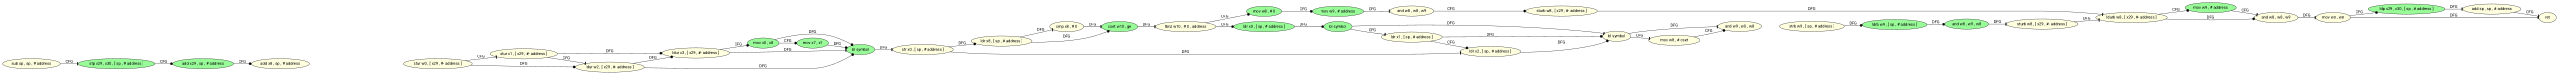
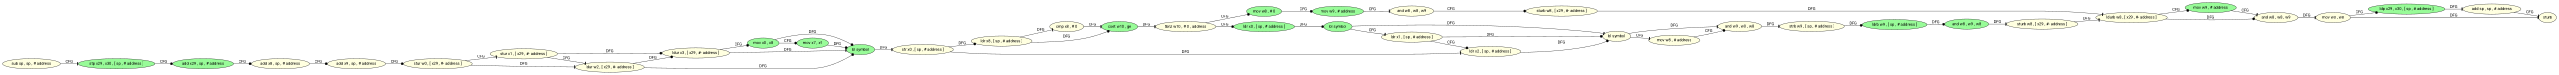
node "ret": label "ret" -> "sturb"
edge "and w9 , w0 , w8" -> "strb w9 , [ sp , # address ]": added, label "DFG"
node "mov w8 , # cset": label "mov w8 , # cset" -> "mov w8 , # address"
node "add x9 , sp , # address": added
edge "stur w0 , [ x29 , #- address ]" -> "ldur w2 , [ x29 , #- address ]": arrowhead dot -> tee
